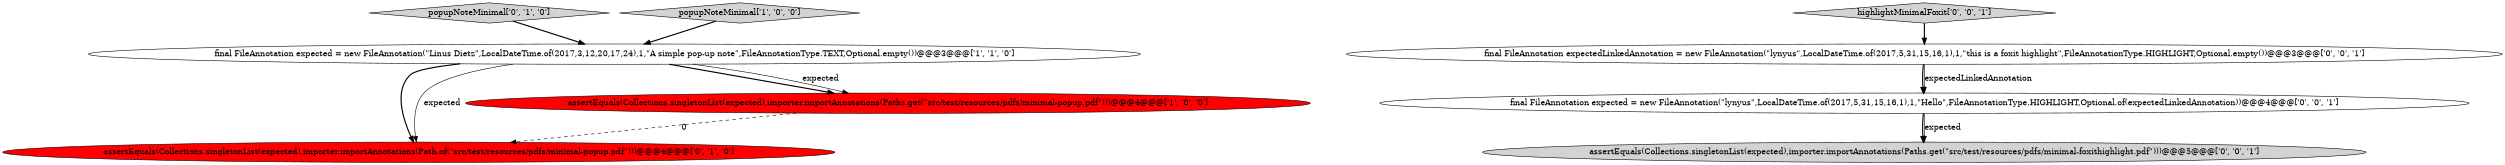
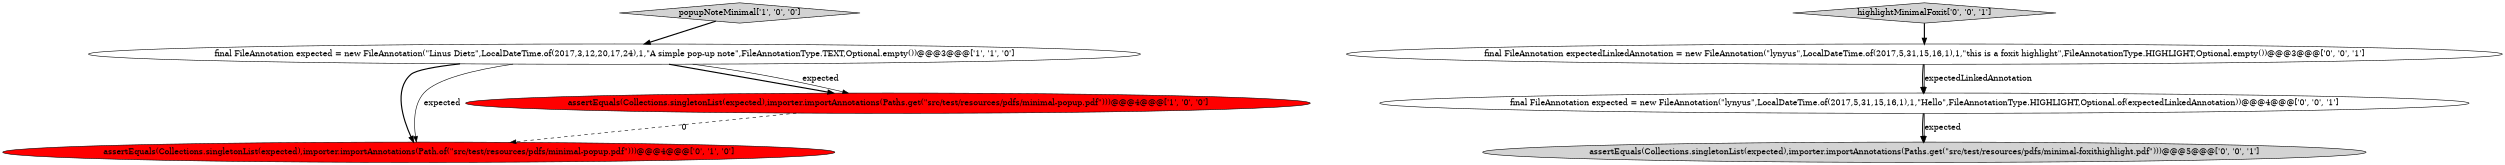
node "popupNoteMinimal['0', '1', '0']": removed
